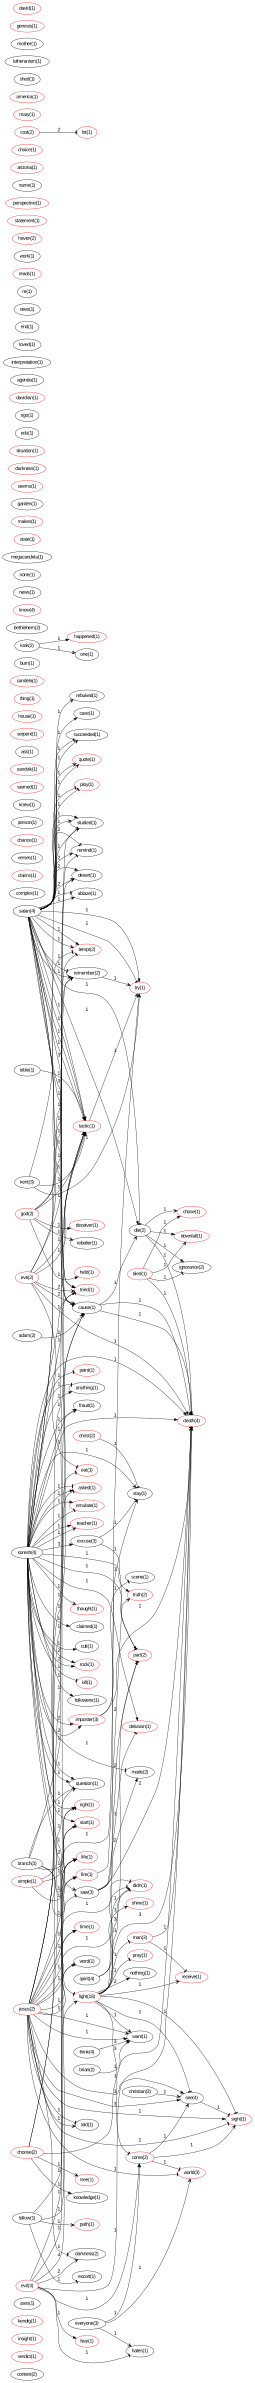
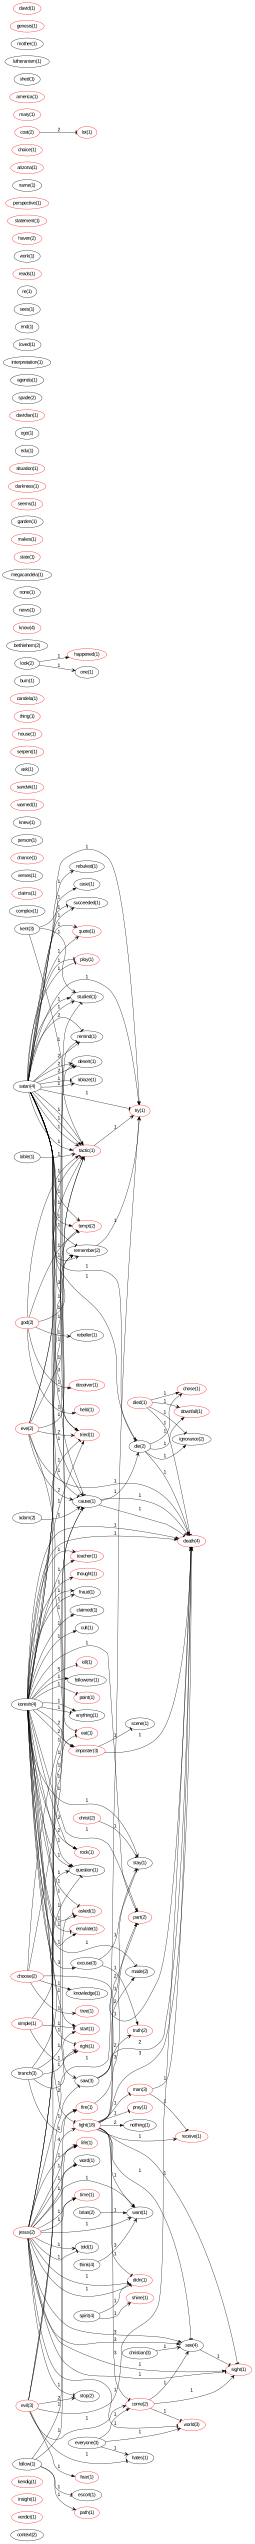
node "spade(2)": added
edge "koresh(4)" -> "kill(1)": label "1" -> "5"
node "delusion(1)": removed
node "darkness(2)": label "darkness(2)" -> "stop(2)"
node "uses(1)": removed
